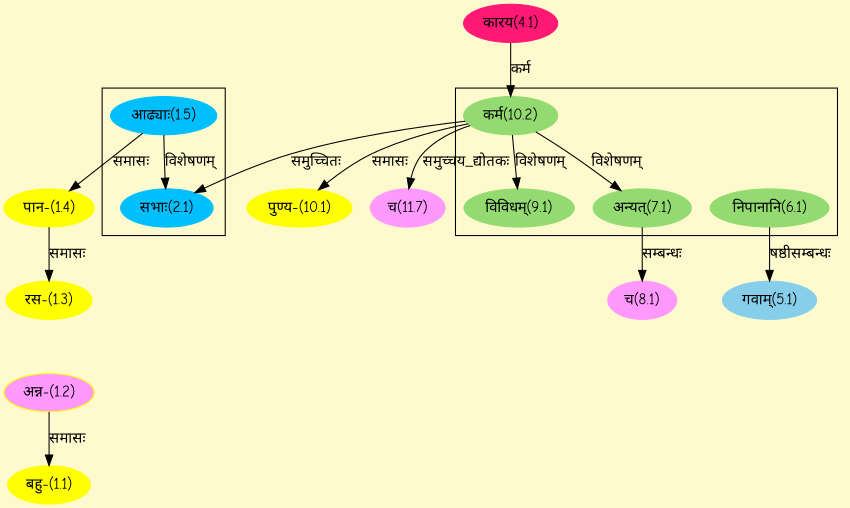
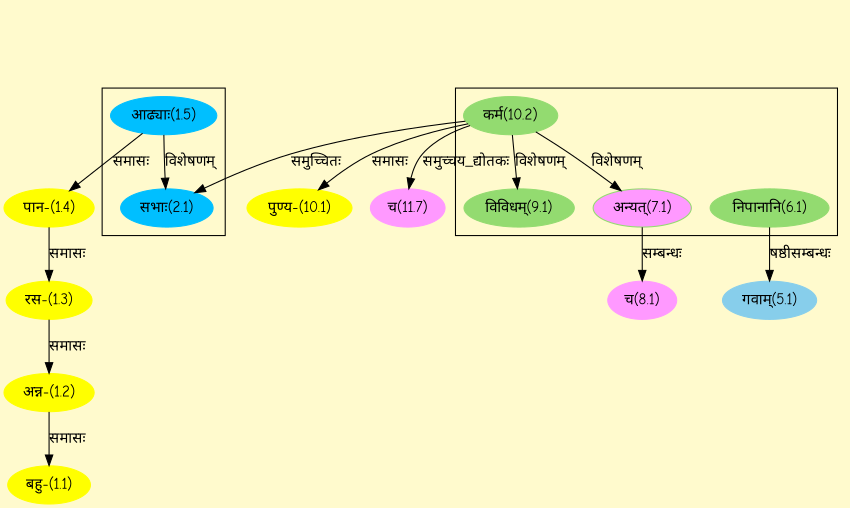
node "कारय(4.1)": removed
node "अन्यत्(7.1)": fillcolor #93db70 -> #ff99ff
edge "रस-(1.3)" -> "अन्न-(1.2)": added, label "समासः"
node "अन्न-(1.2)": fillcolor #ff99ff -> #ffff00
